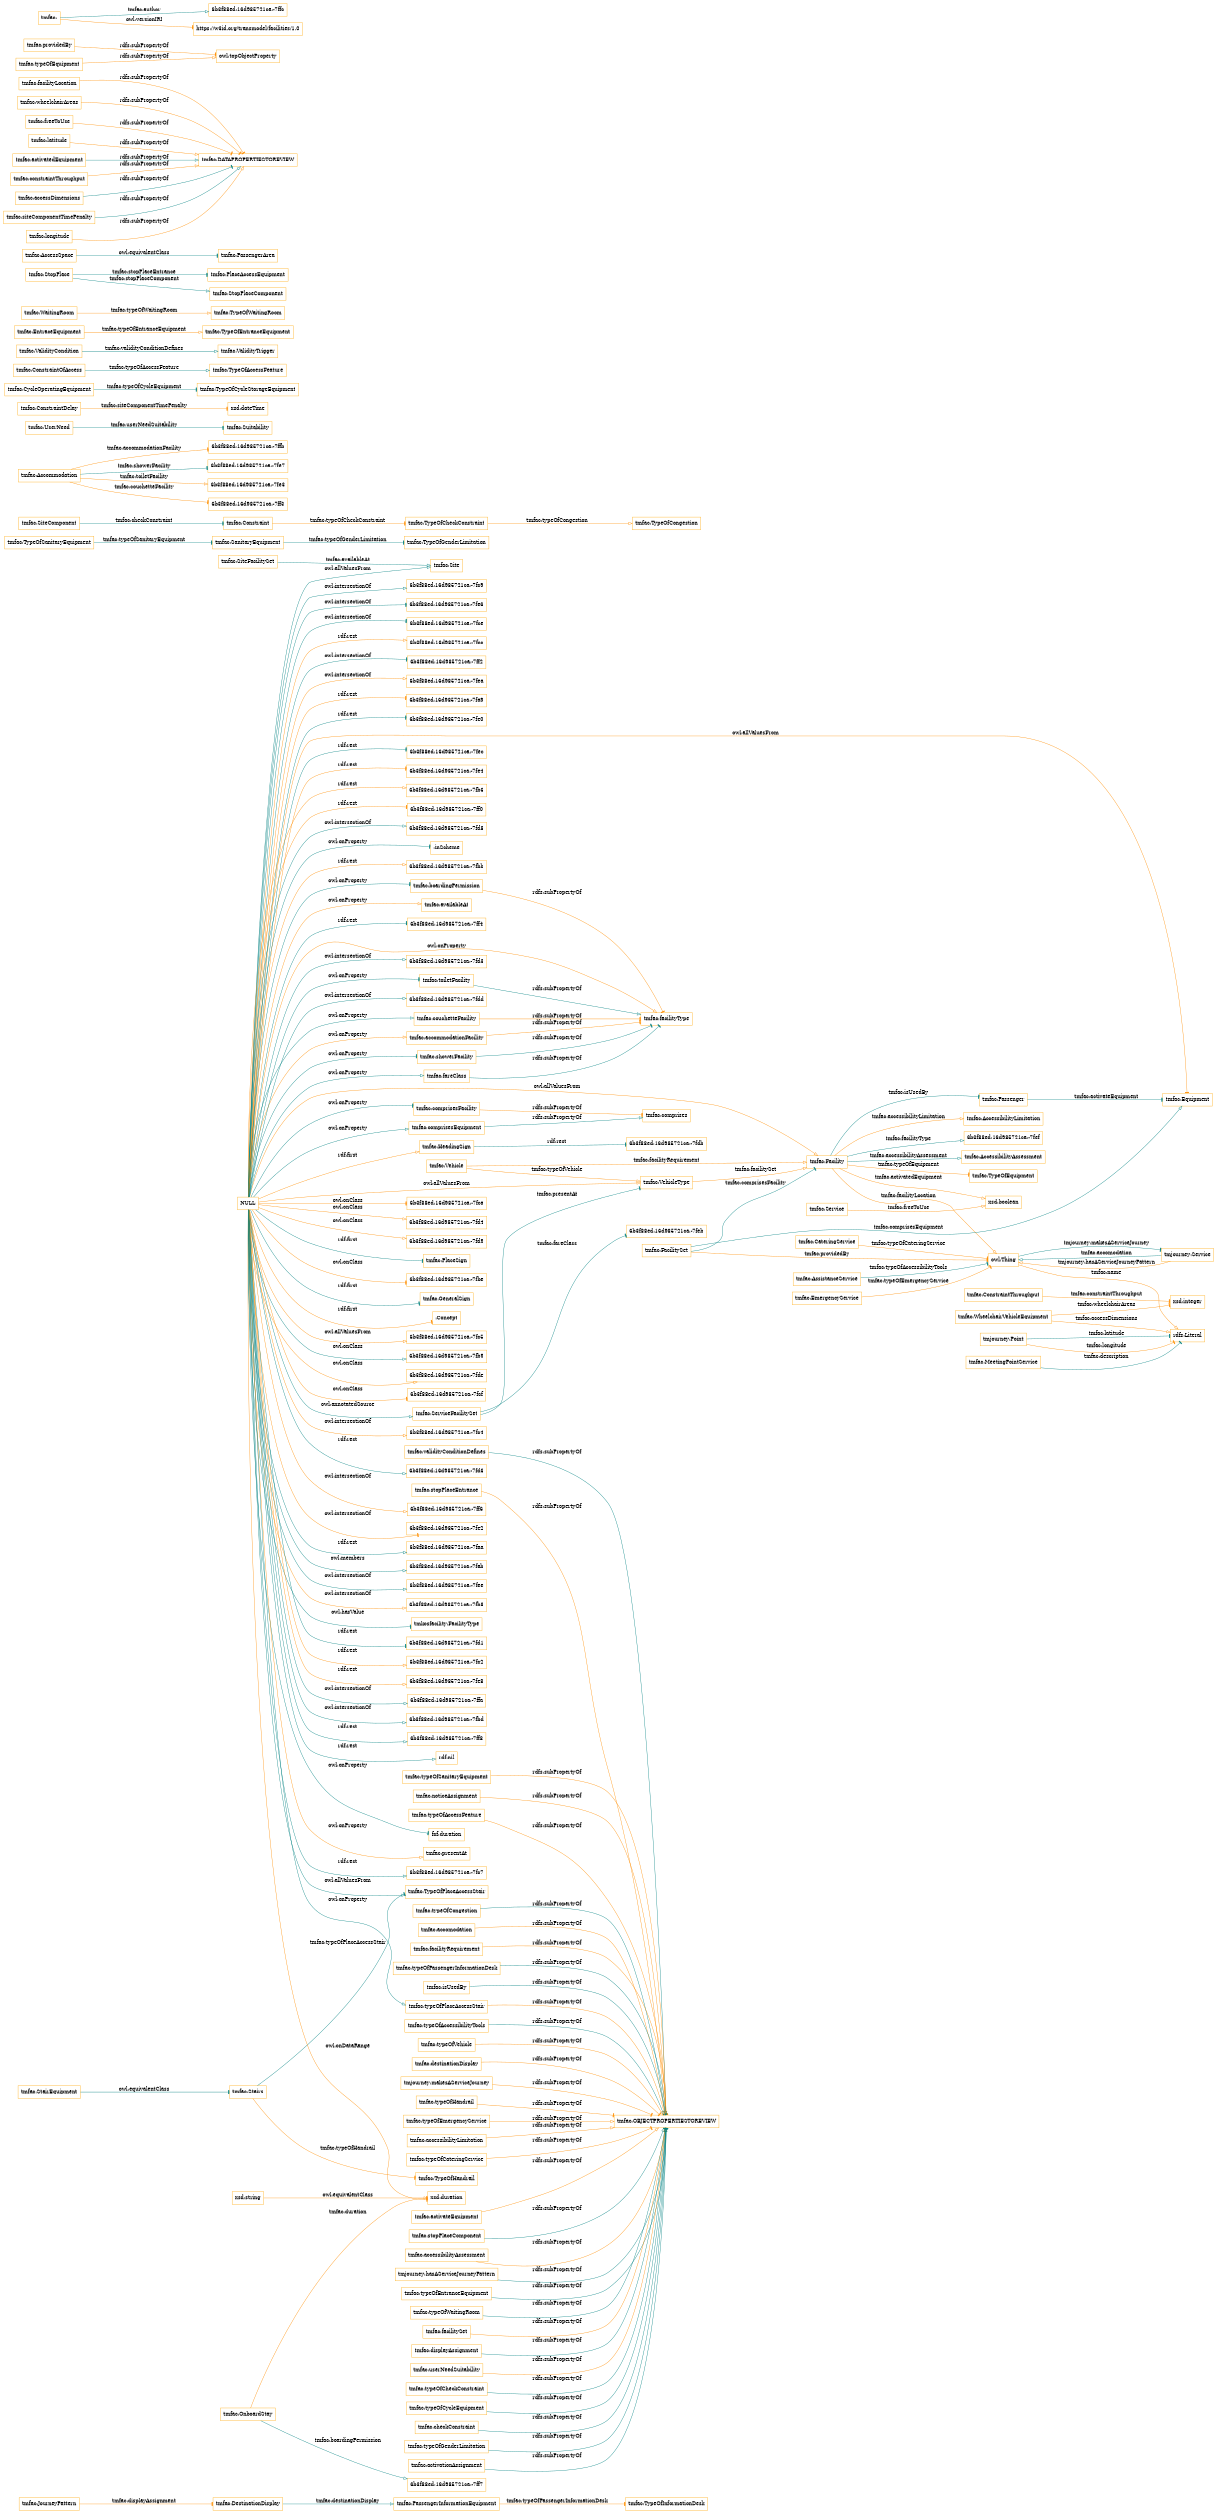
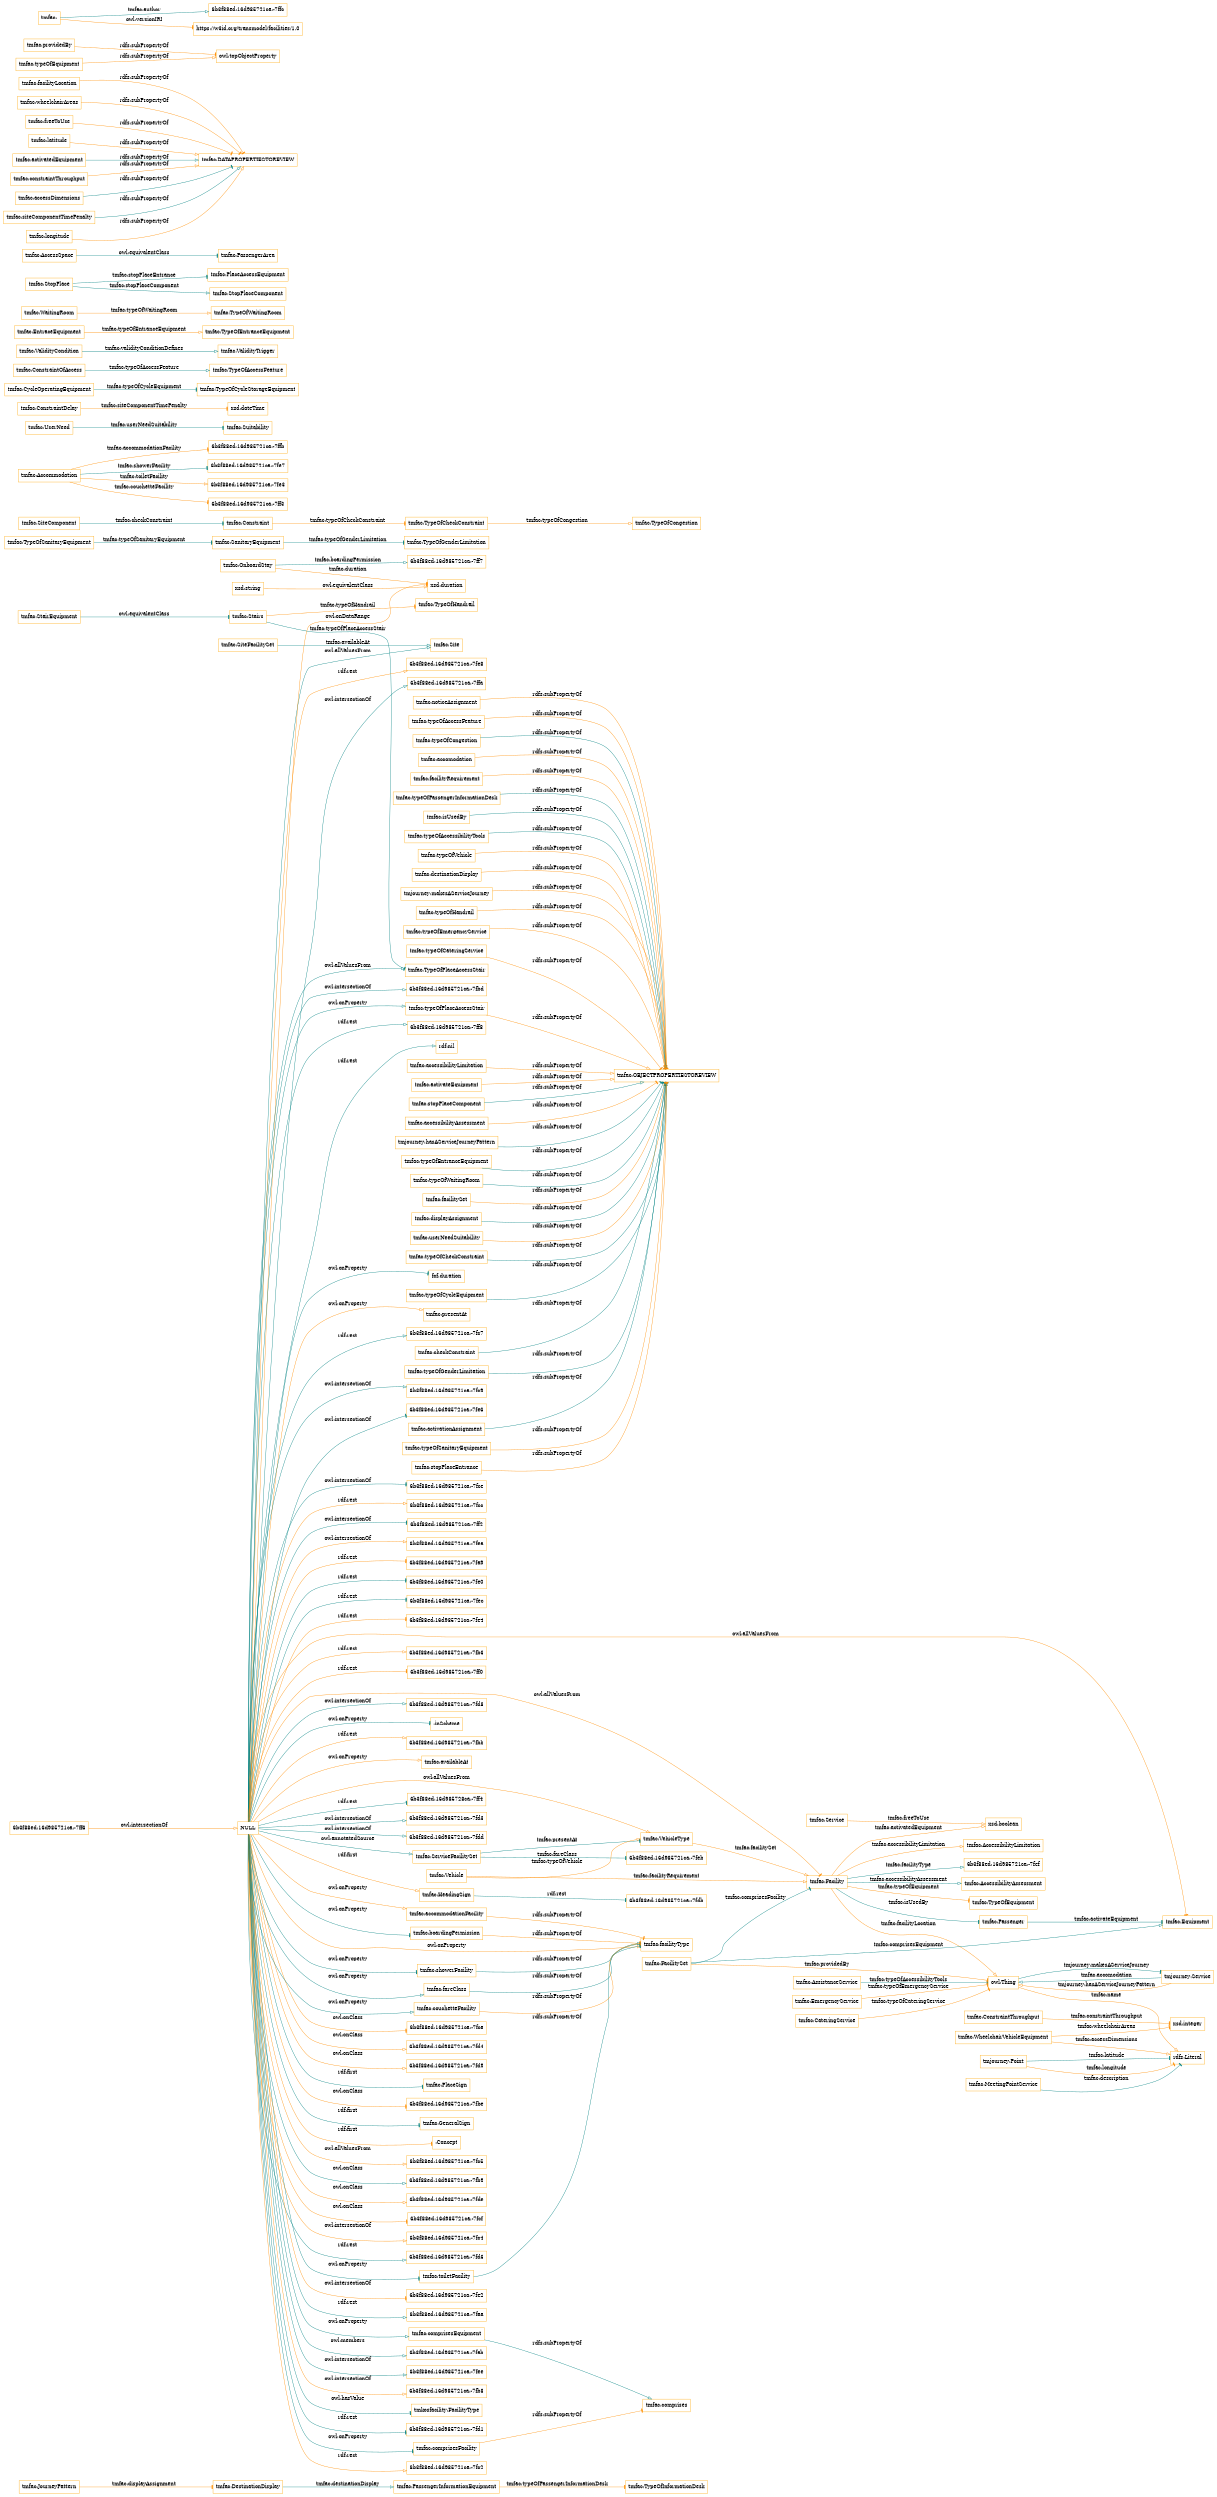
node "6b3f88ed:16d985721ca:-7ff4": label "6b3f88ed:16d985721ca:-7ff4" -> "6b3f88ed:16d985728ca:-7ff4"
edge "NULL" -> "tmfac:Facility": arrowhead onormal -> tee
edge "NULL" -> "6b3f88ed:16d985721ca:-7ff6": reversed
node "tmfac:validityConditionDefines": removed
